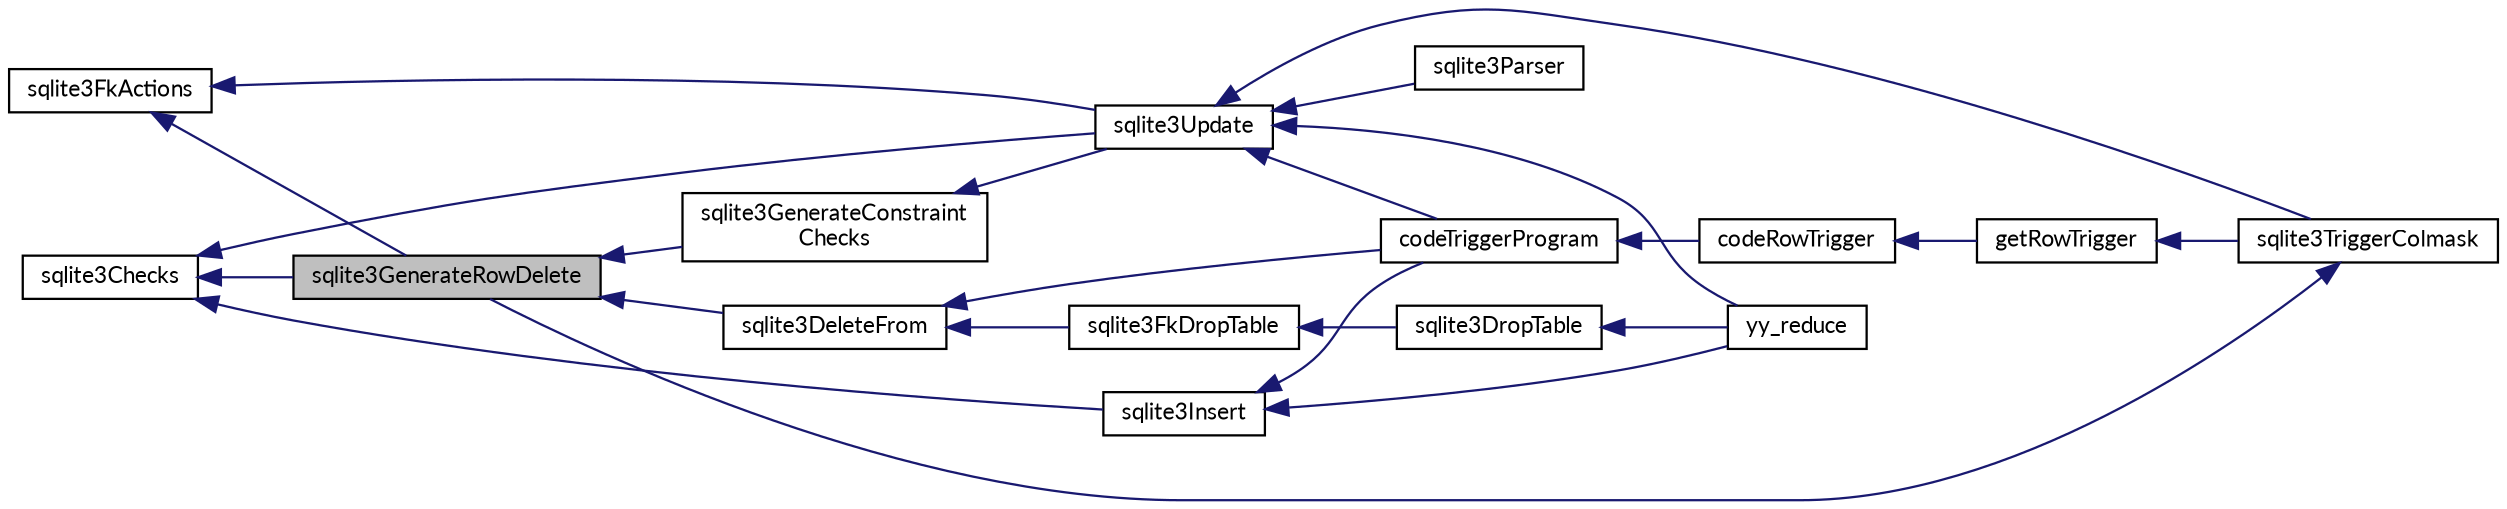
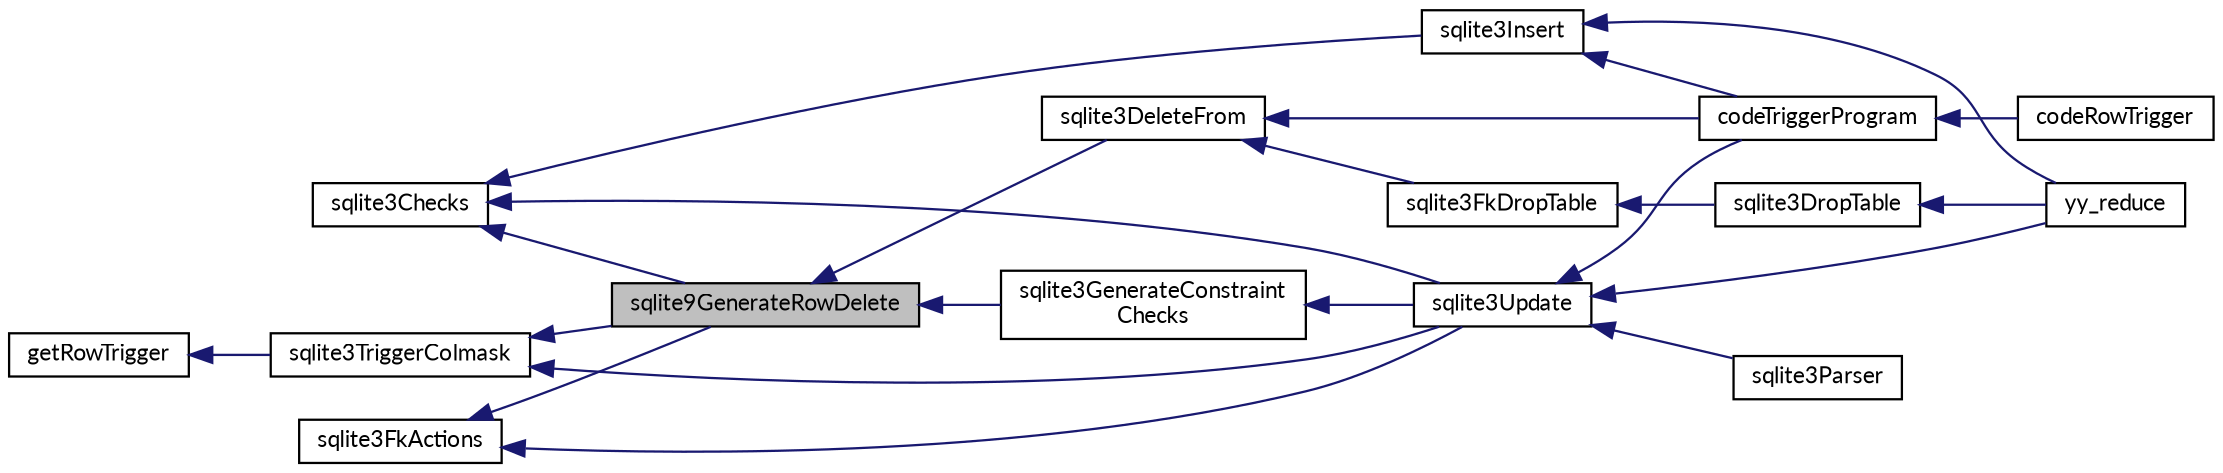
edge "sqlite3TriggerColmask" -> "sqlite3Update": reversed
edge "getRowTrigger" -> "codeRowTrigger": removed
node "sqlite3GenerateRowDelete": label "sqlite3GenerateRowDelete" -> "sqlite9GenerateRowDelete"
